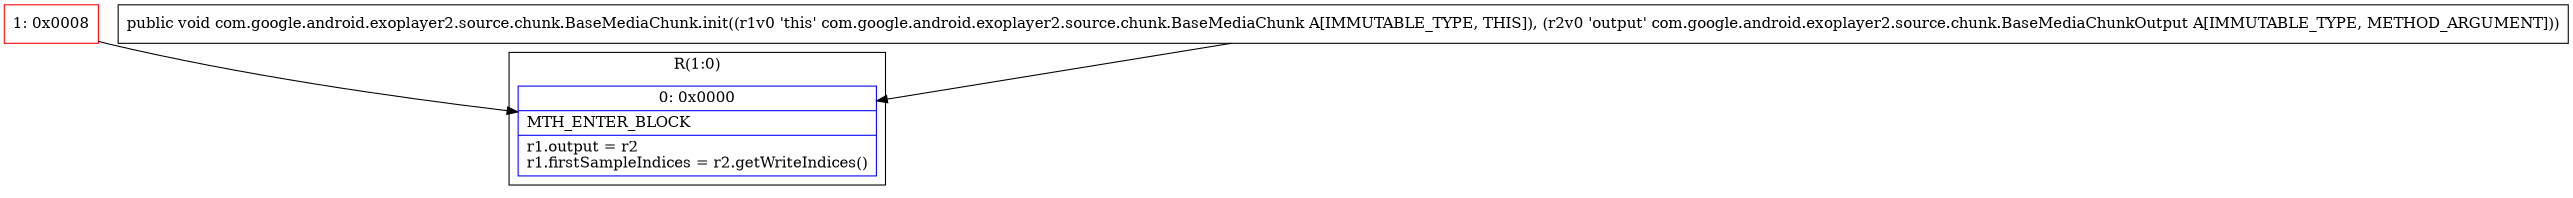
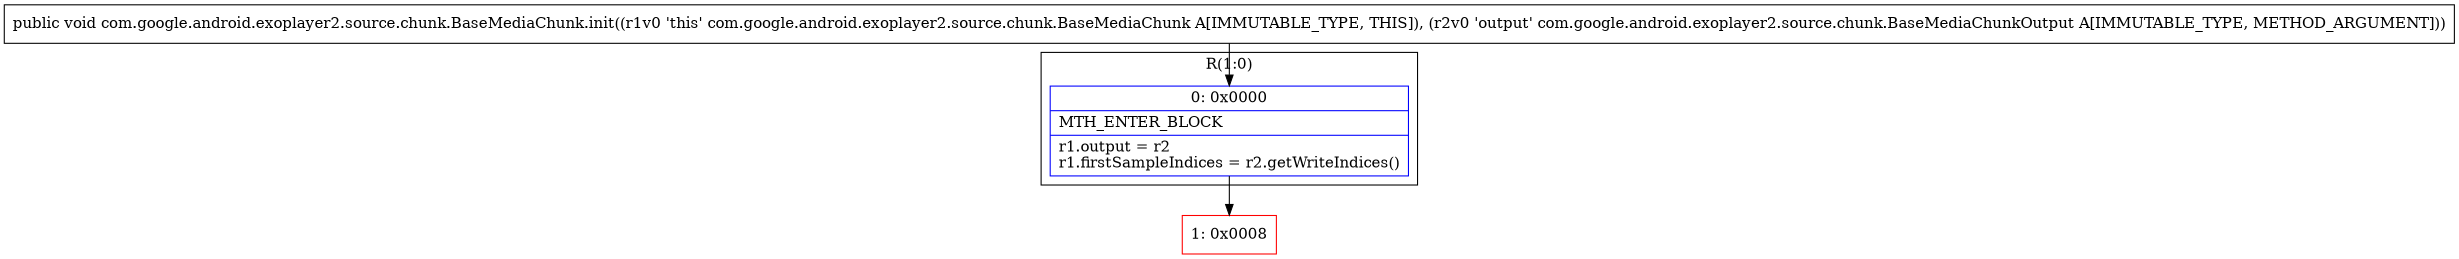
edge "1: 0x0008" -> "0: 0x0000": reversed
